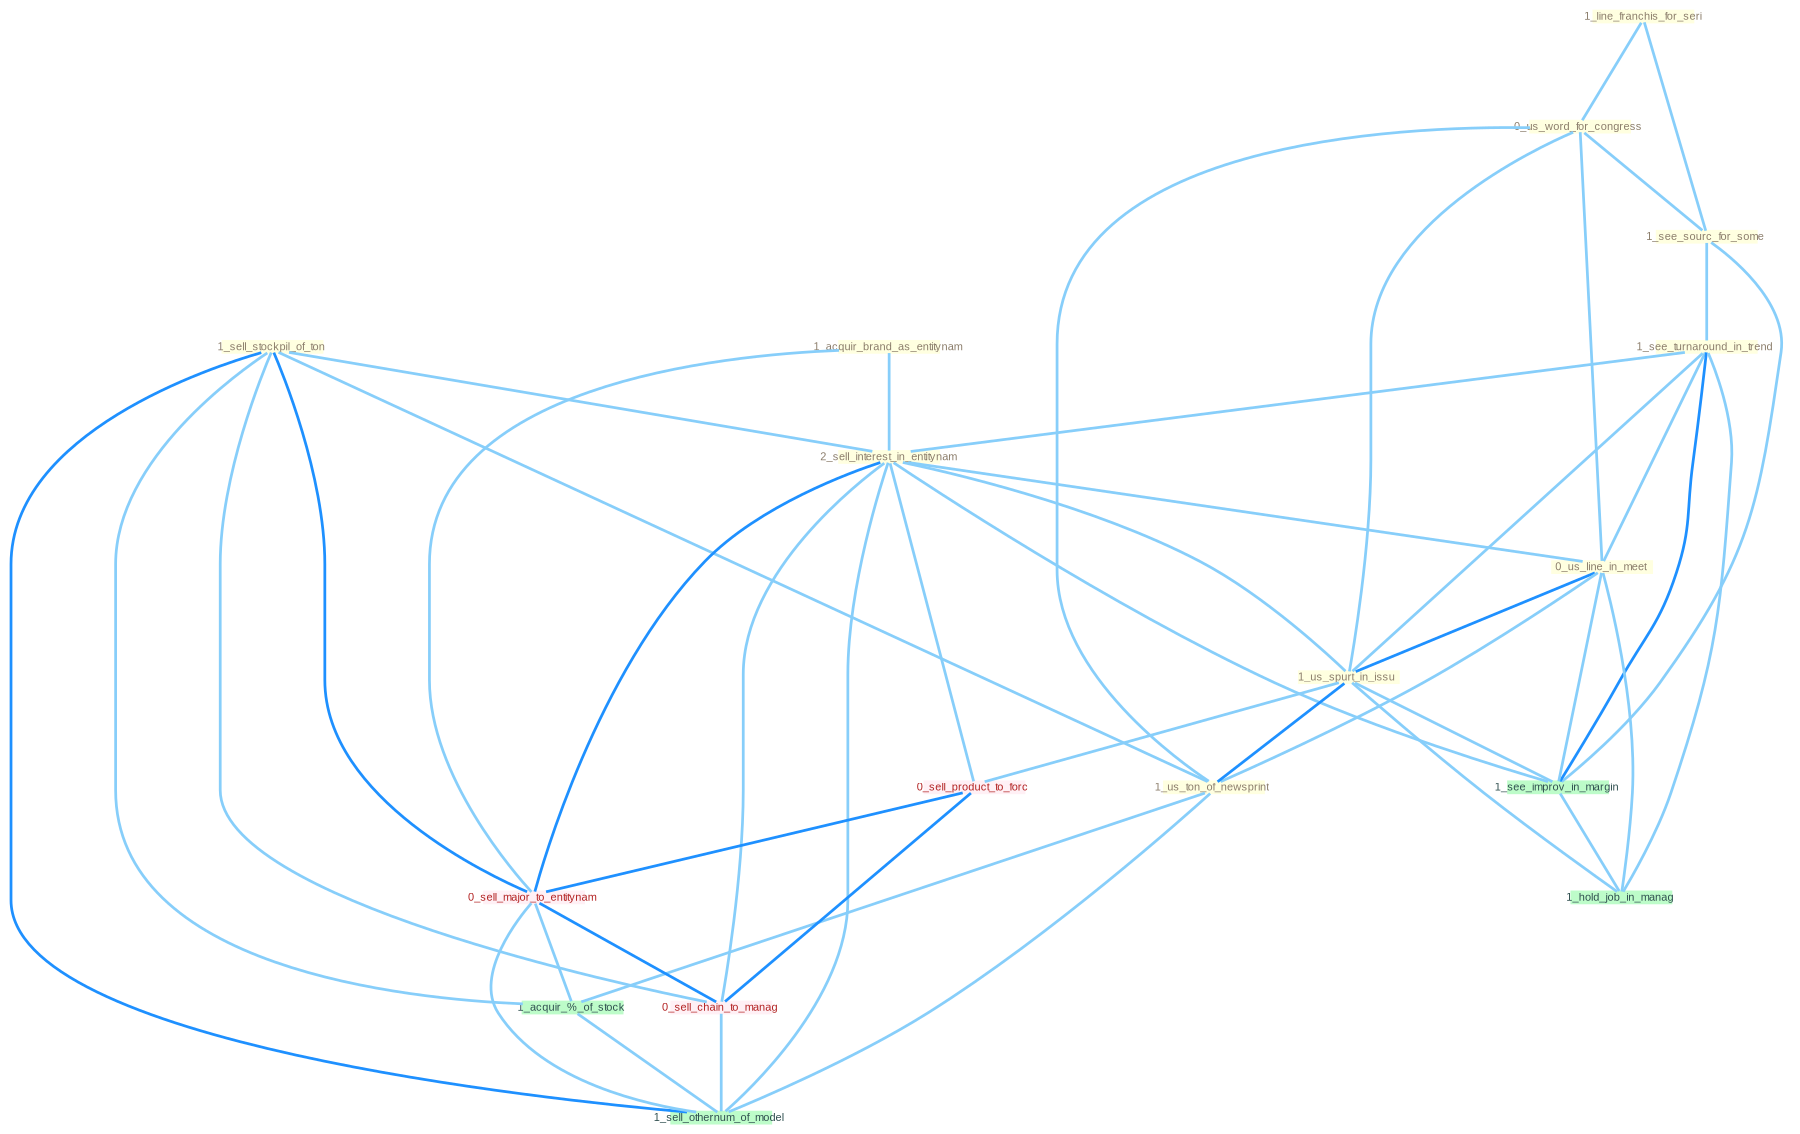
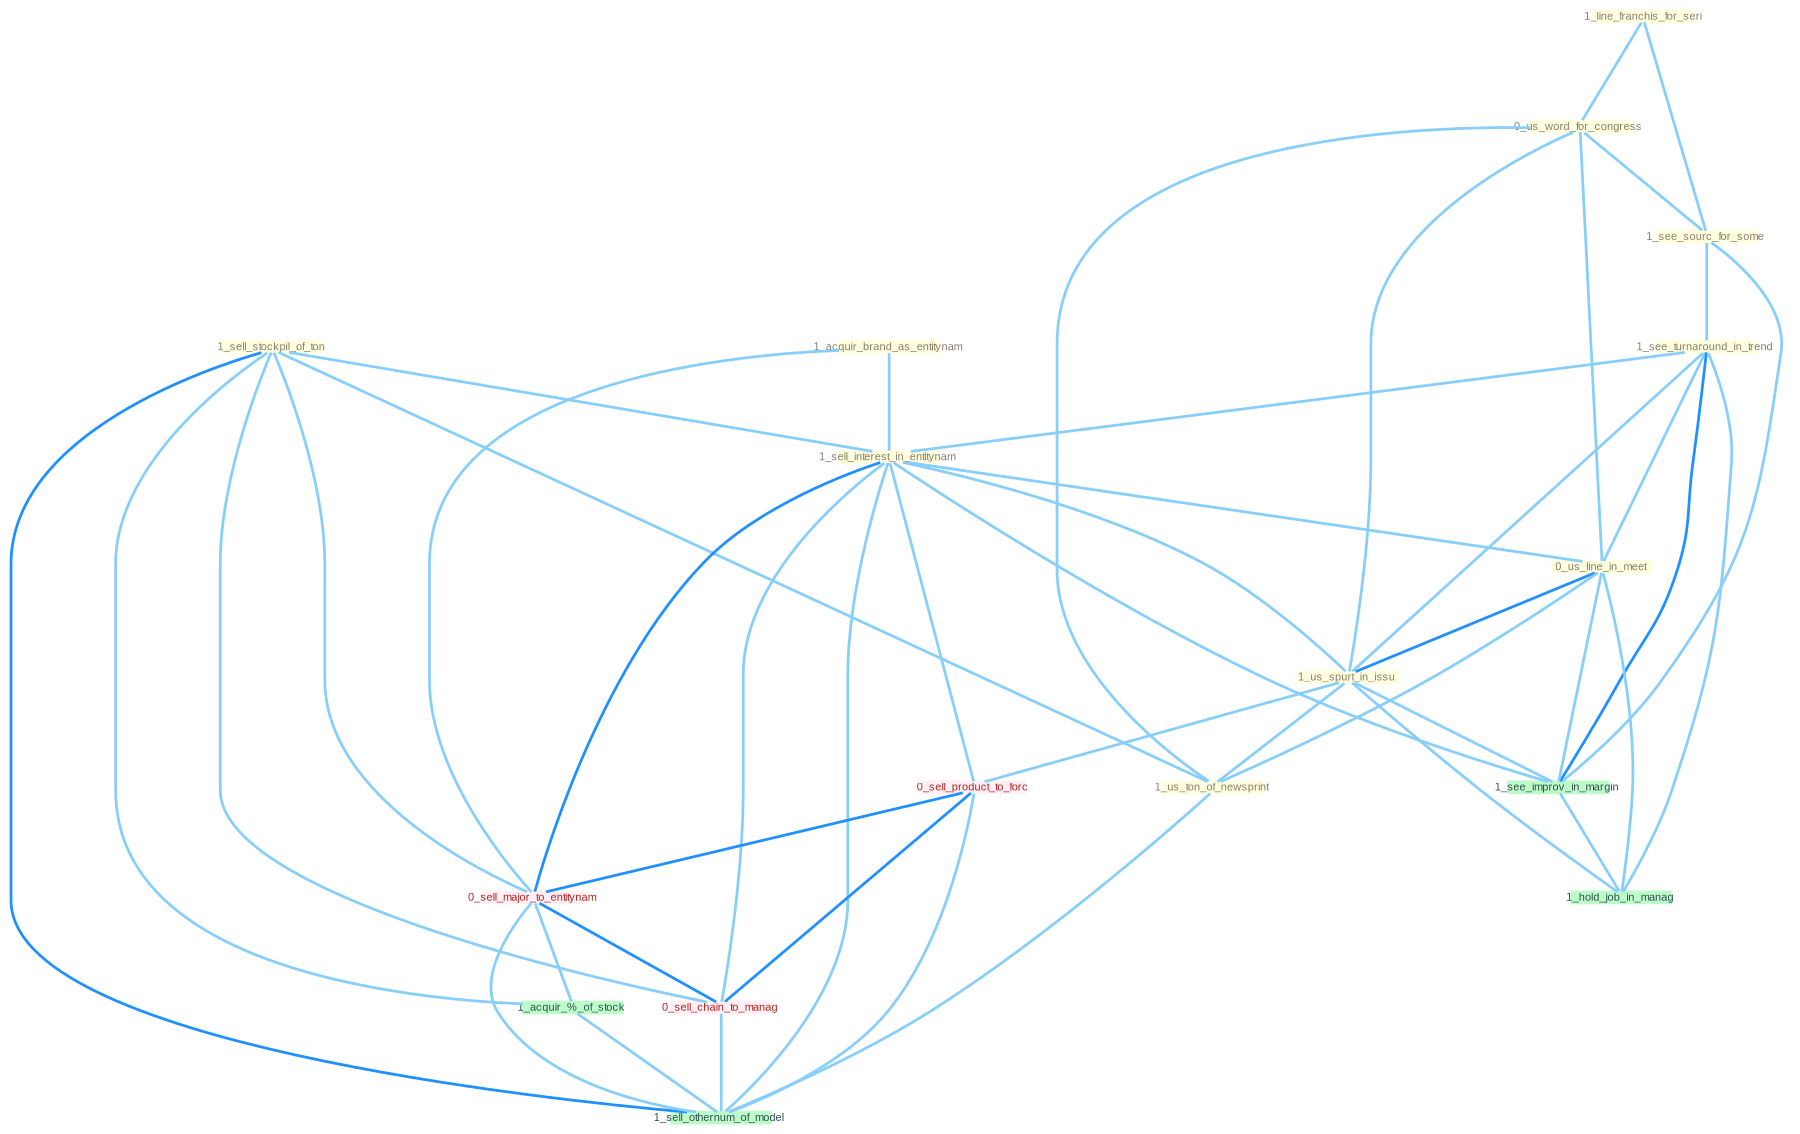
node "2_sell_interest_in_entitynam": label "2_sell_interest_in_entitynam" -> "1_sell_interest_in_entitynam"
edge "1_sell_stockpil_of_ton" -- "0_sell_major_to_entitynam": color #1e90ff -> #87cefa
edge "1_us_spurt_in_issu" -- "1_us_ton_of_newsprint": color #1e90ff -> #87cefa
edge "1_us_ton_of_newsprint" -- "1_acquir_%_of_stock": removed
edge "0_sell_product_to_forc" -- "1_sell_othernum_of_model": added
